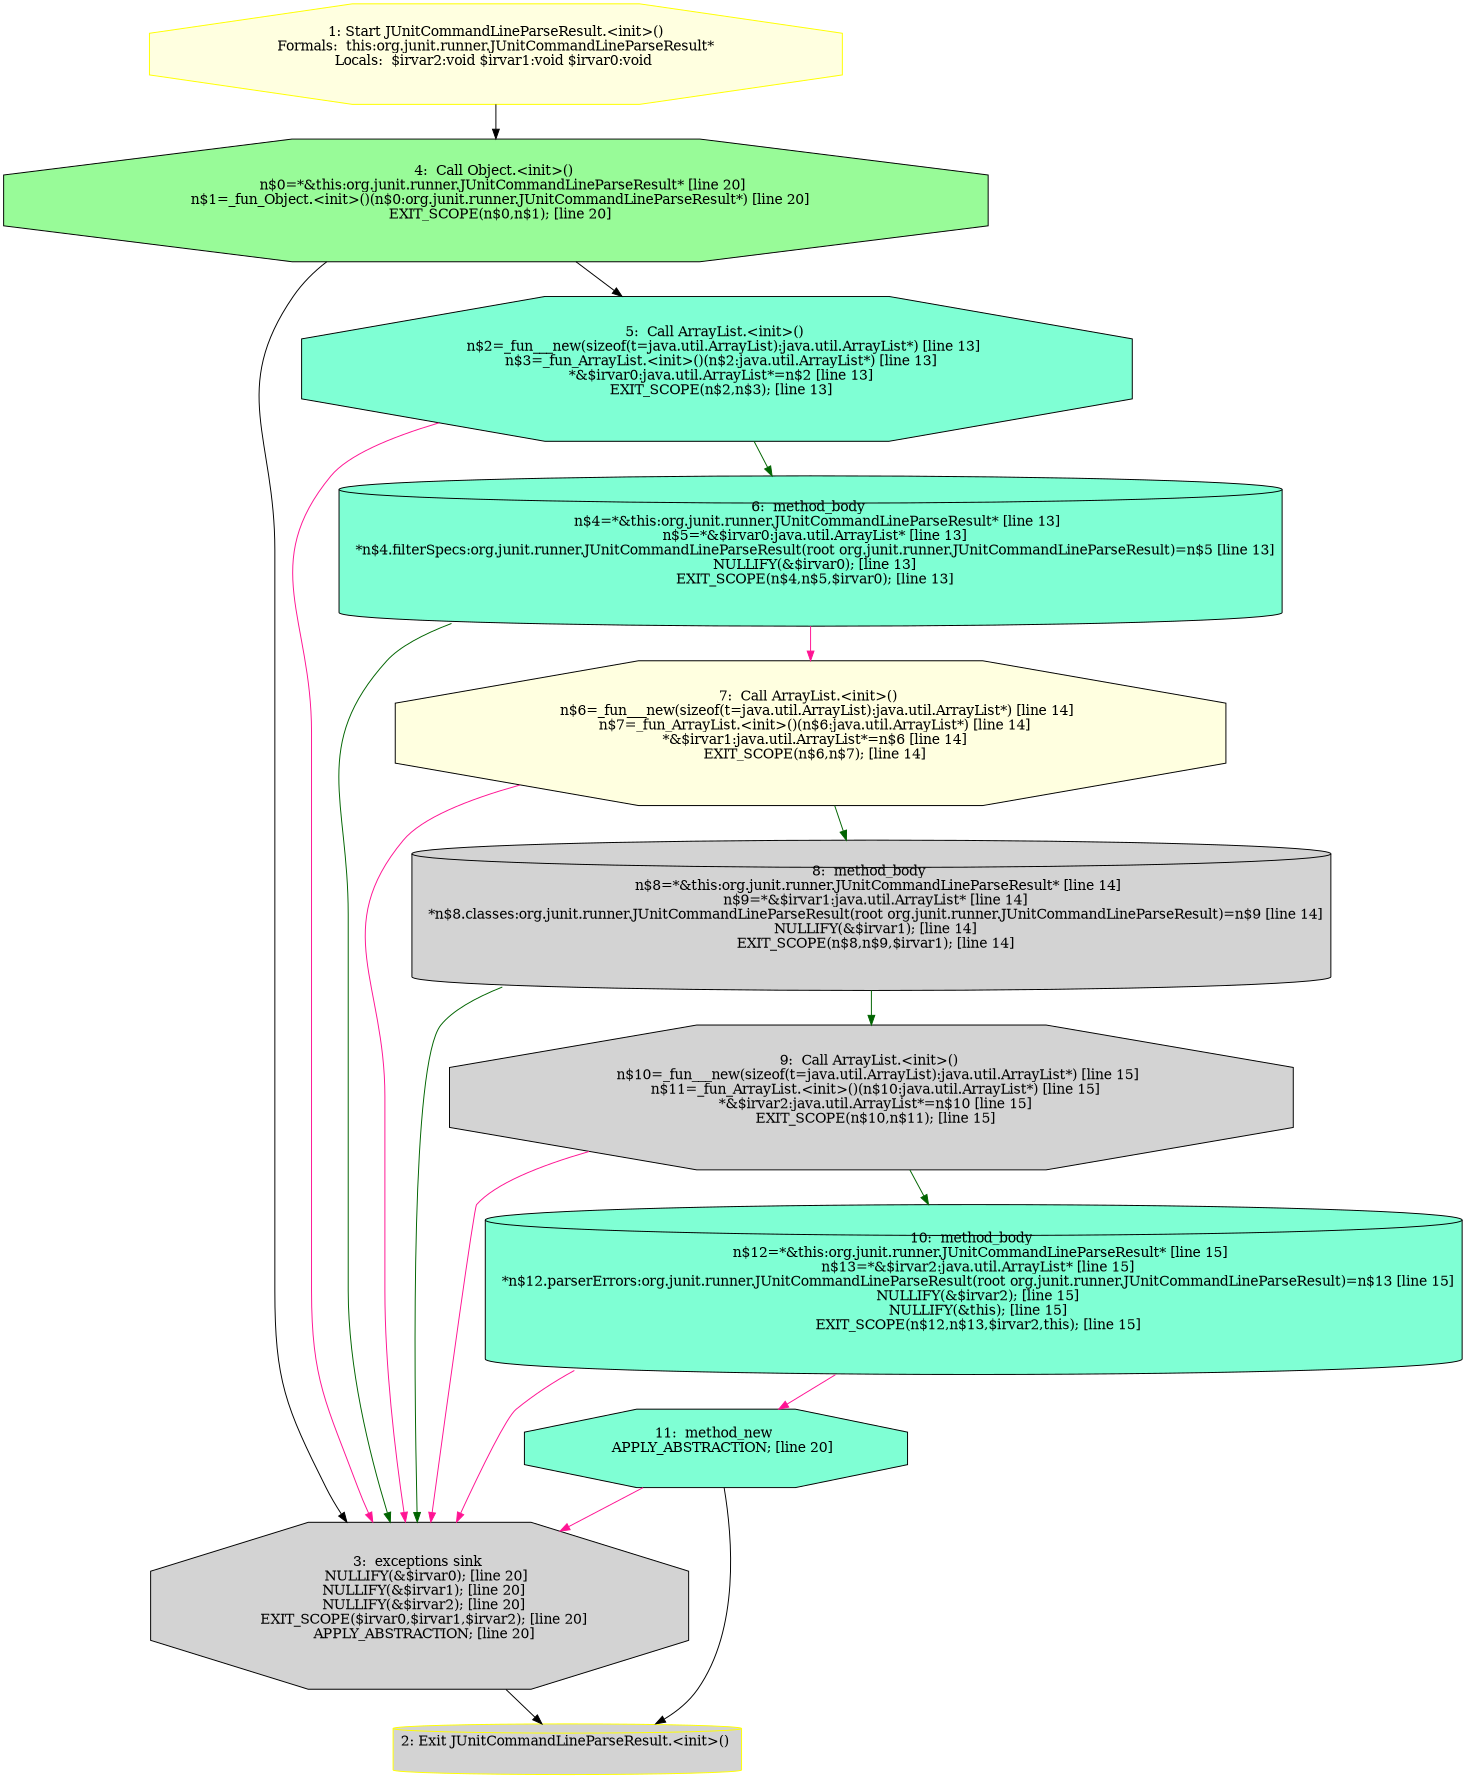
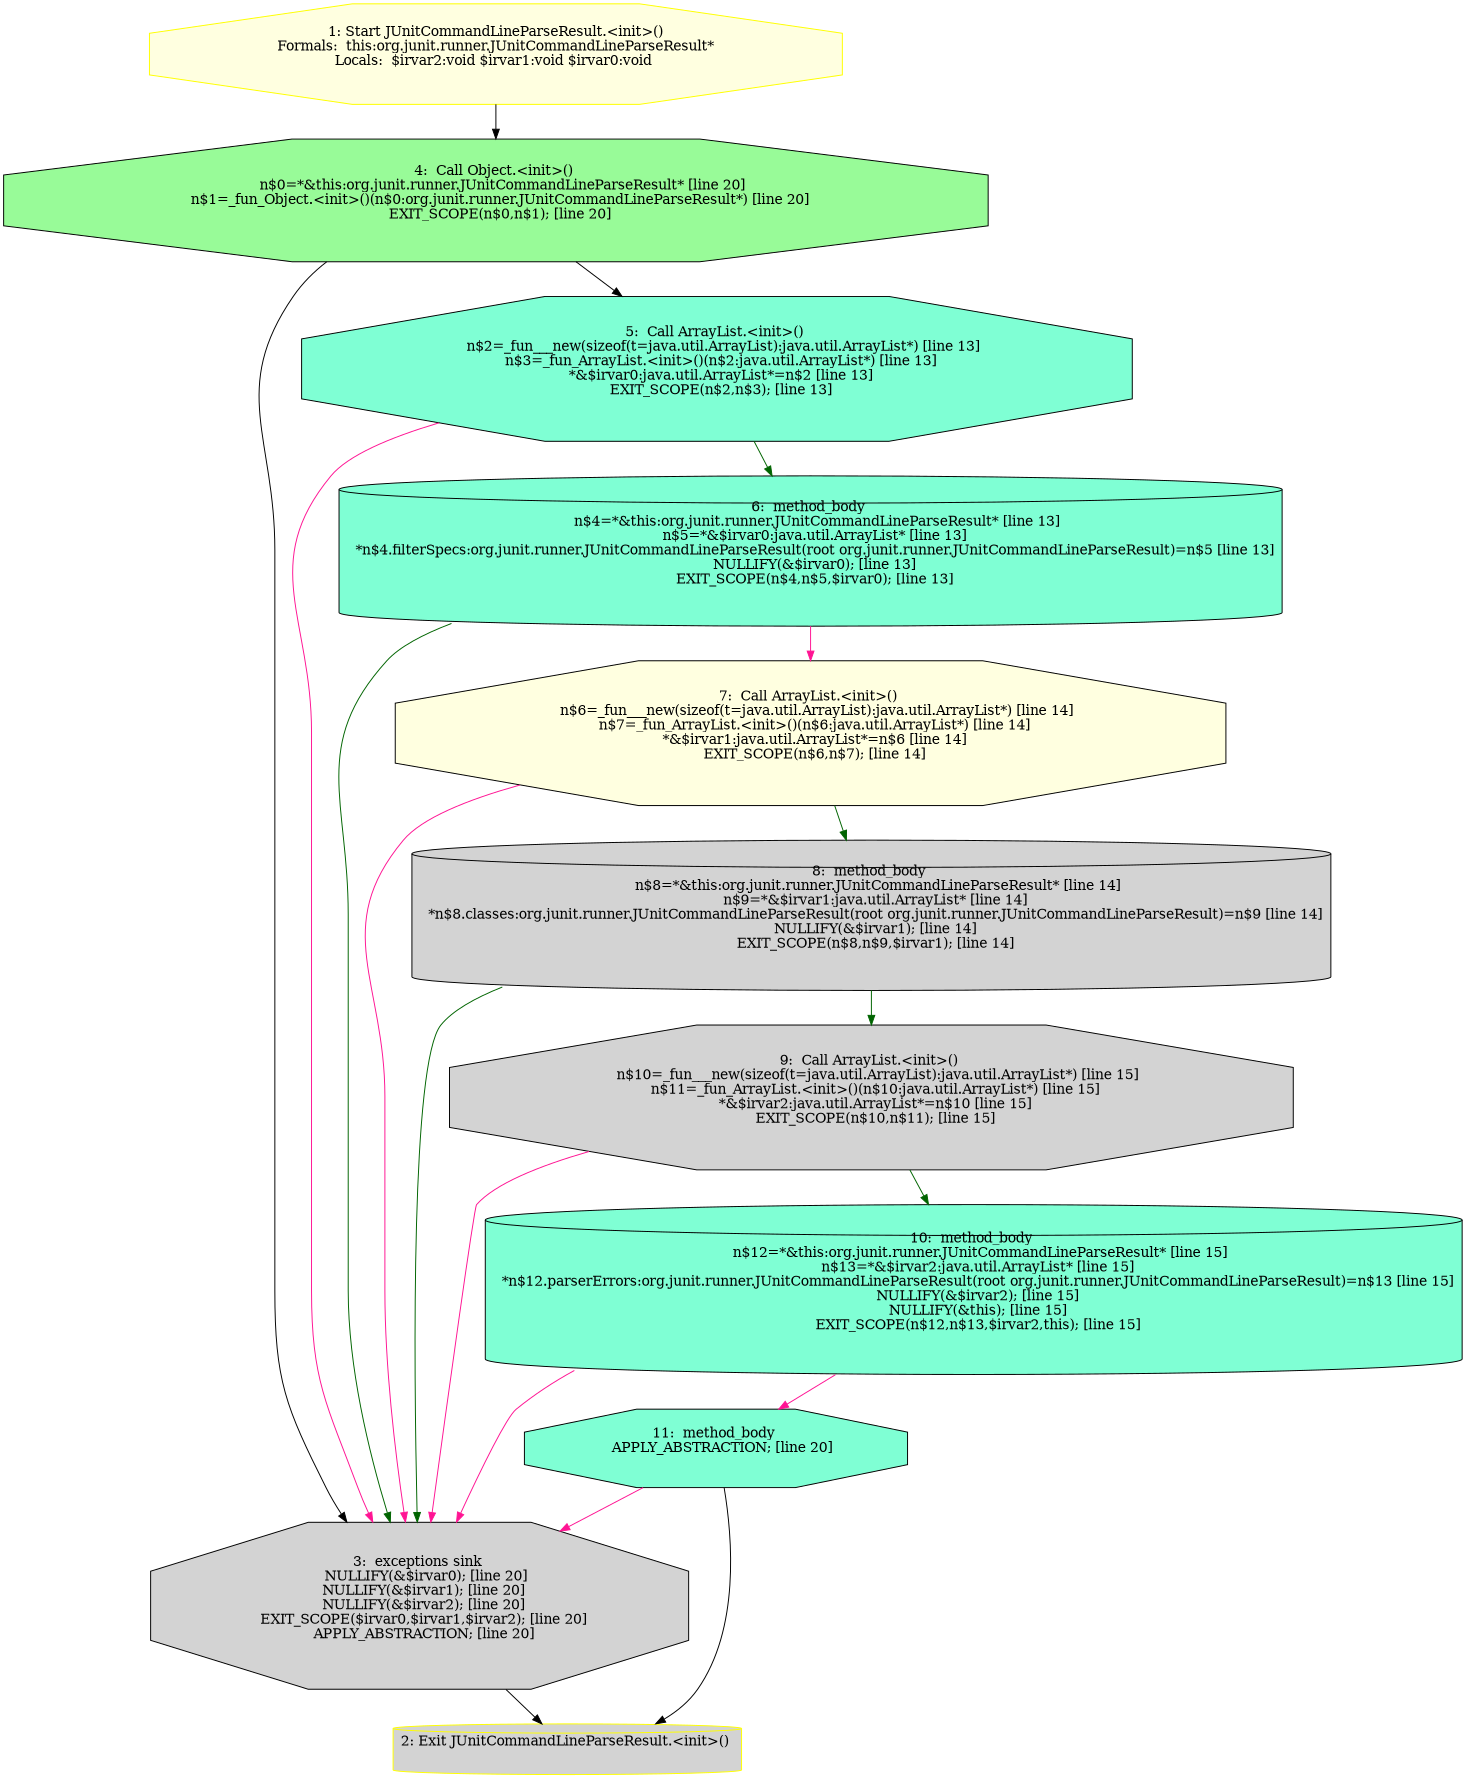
node "11:  method_new APPLY_ABSTRACTION; [line 20]": label "11:  method_new APPLY_ABSTRACTION; [line 20]" -> "11:  method_body APPLY_ABSTRACTION; [line 20]"
